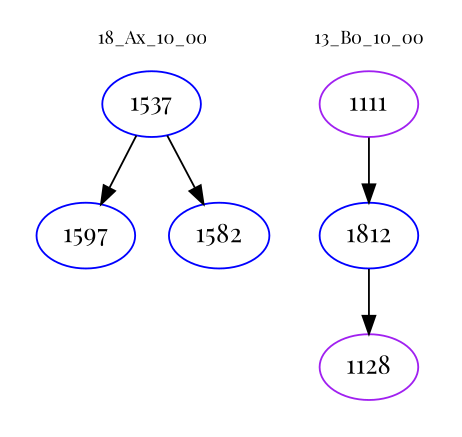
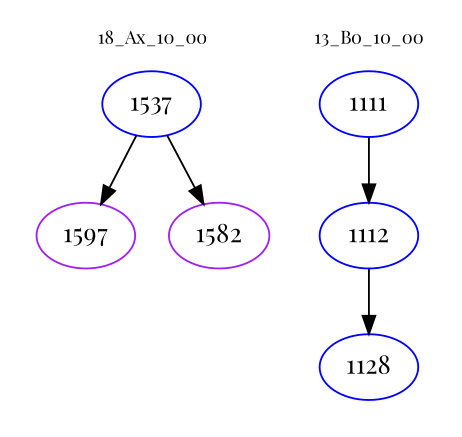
node "1111": color purple -> blue
node "1597": color blue -> purple
node "1582": color blue -> purple
node "1812": label "1812" -> "1112"
node "1128": color purple -> blue
